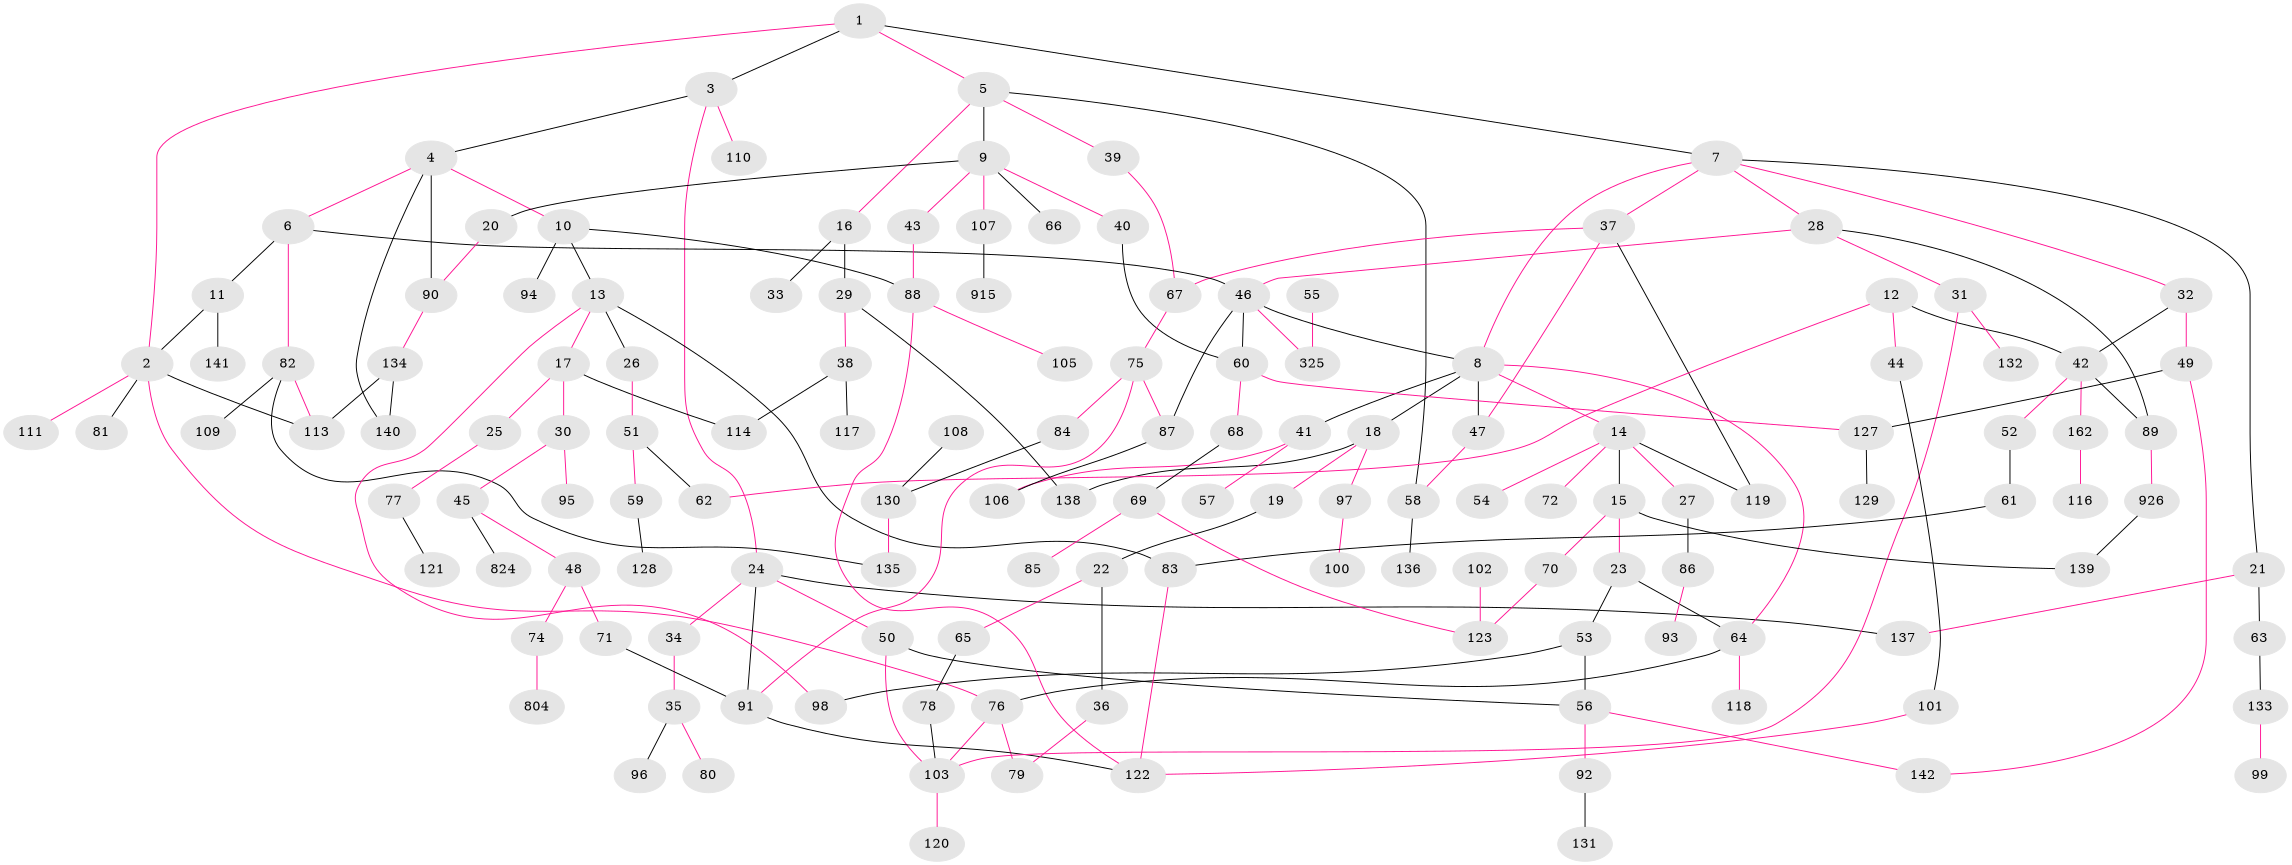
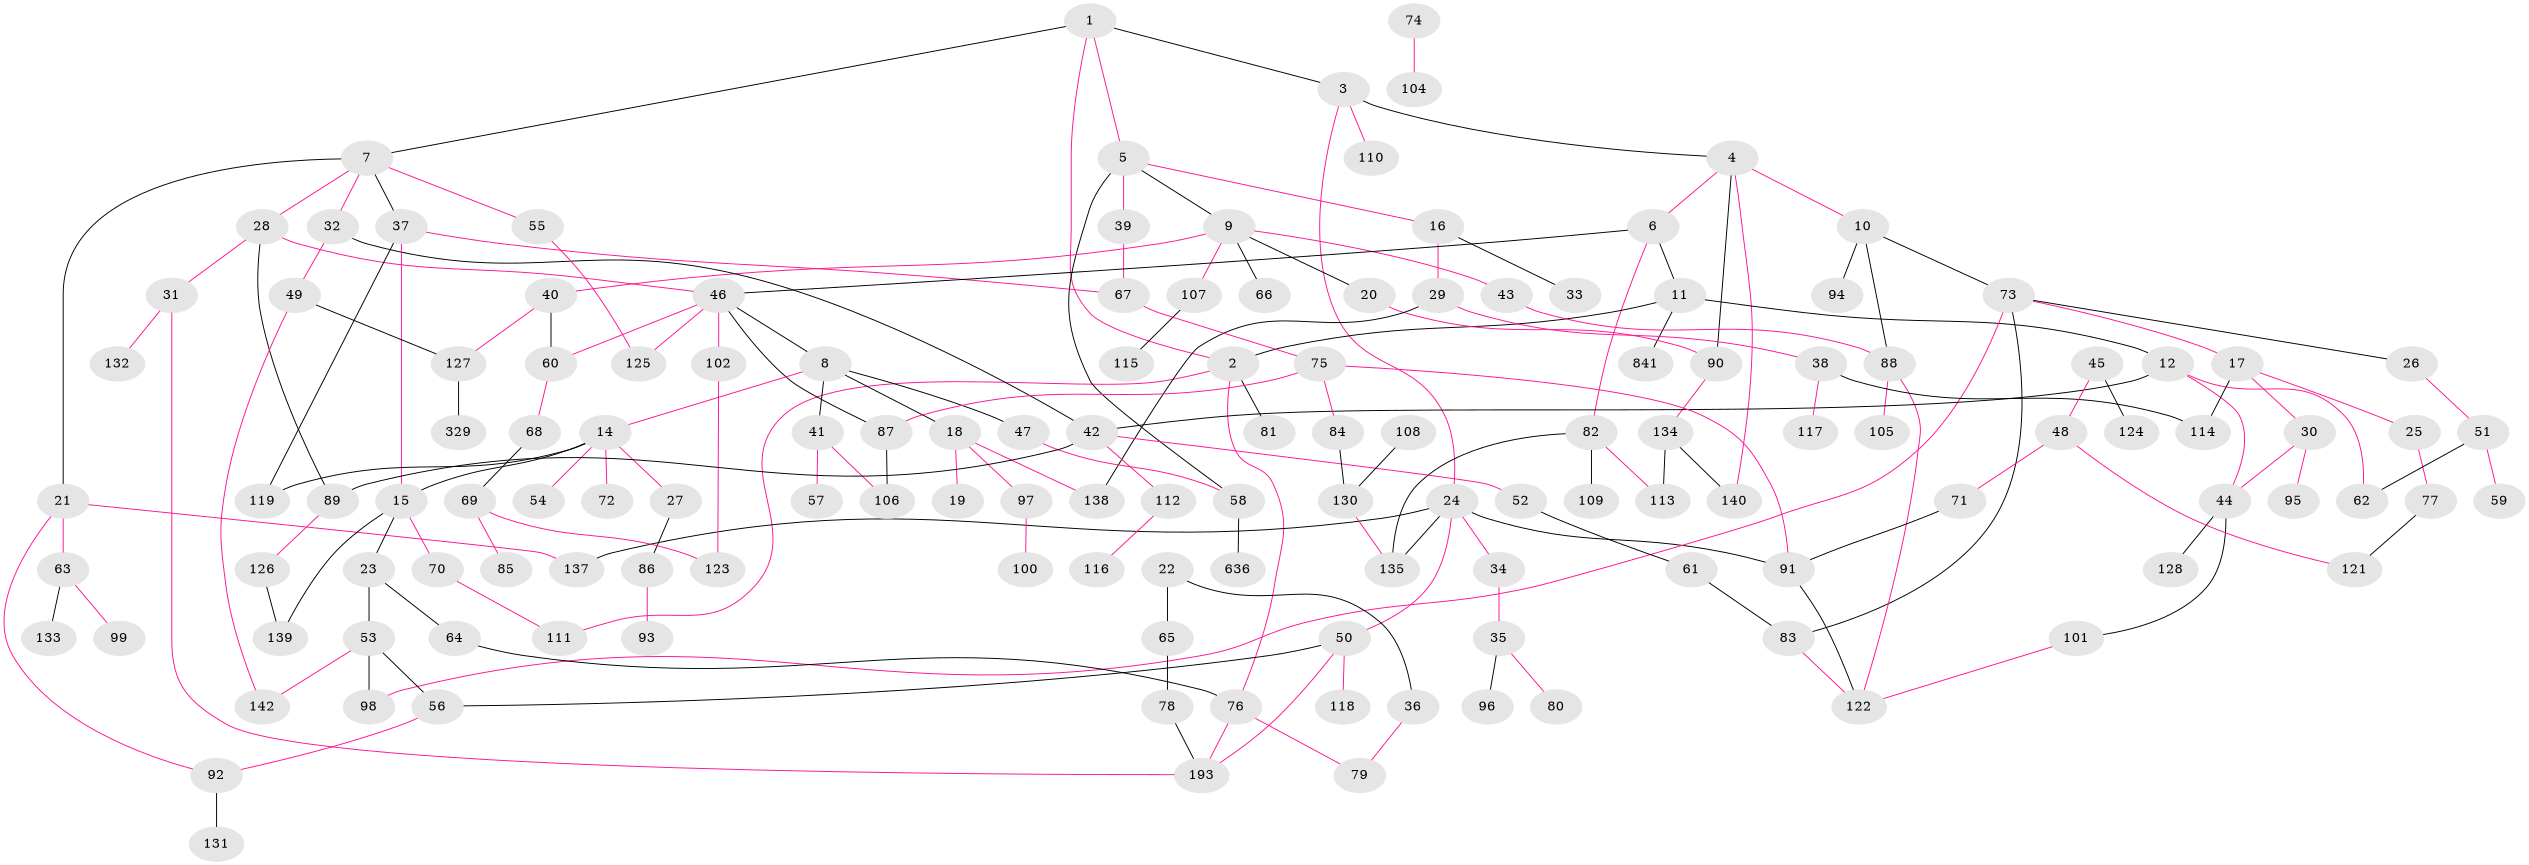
edge "7" -- "37": color deeppink -> black
edge "7" -- "8": now "7" -- "55"
edge "16" -- "29": color black -> deeppink
edge "4" -- "140": color black -> deeppink
node "13": label "13" -> "73"
node "915": label "915" -> "115"
edge "11" -- "12": added
edge "46" -- "102": added
edge "46" -- "60": color black -> deeppink
edge "37" -- "47": now "37" -- "15"
node "141": label "141" -> "841"
node "325": label "325" -> "125"
edge "38" -- "117": color black -> deeppink
edge "2" -- "113": removed
edge "60" -- "127": now "40" -- "127"
edge "8" -- "64": removed
node "162": label "162" -> "112"
edge "30" -- "45": now "30" -- "44"
edge "18" -- "138": color black -> deeppink
node "129": label "129" -> "329"
node "926": label "926" -> "126"
edge "15" -- "23": color deeppink -> black
edge "59" -- "128": now "44" -- "128"
edge "24" -- "135": added
edge "19" -- "22": removed
node "824": label "824" -> "124"
node "136": label "136" -> "636"
edge "70" -- "123": now "70" -- "111"
edge "48" -- "74": now "48" -- "121"
edge "21" -- "63": color black -> deeppink
edge "22" -- "65": color deeppink -> black
edge "64" -- "118": now "50" -- "118"
edge "21" -- "92": added
node "804": label "804" -> "104"
edge "133" -- "99": now "63" -- "99"
edge "56" -- "142": now "53" -- "142"
node "103": label "103" -> "193"
node "120": removed
